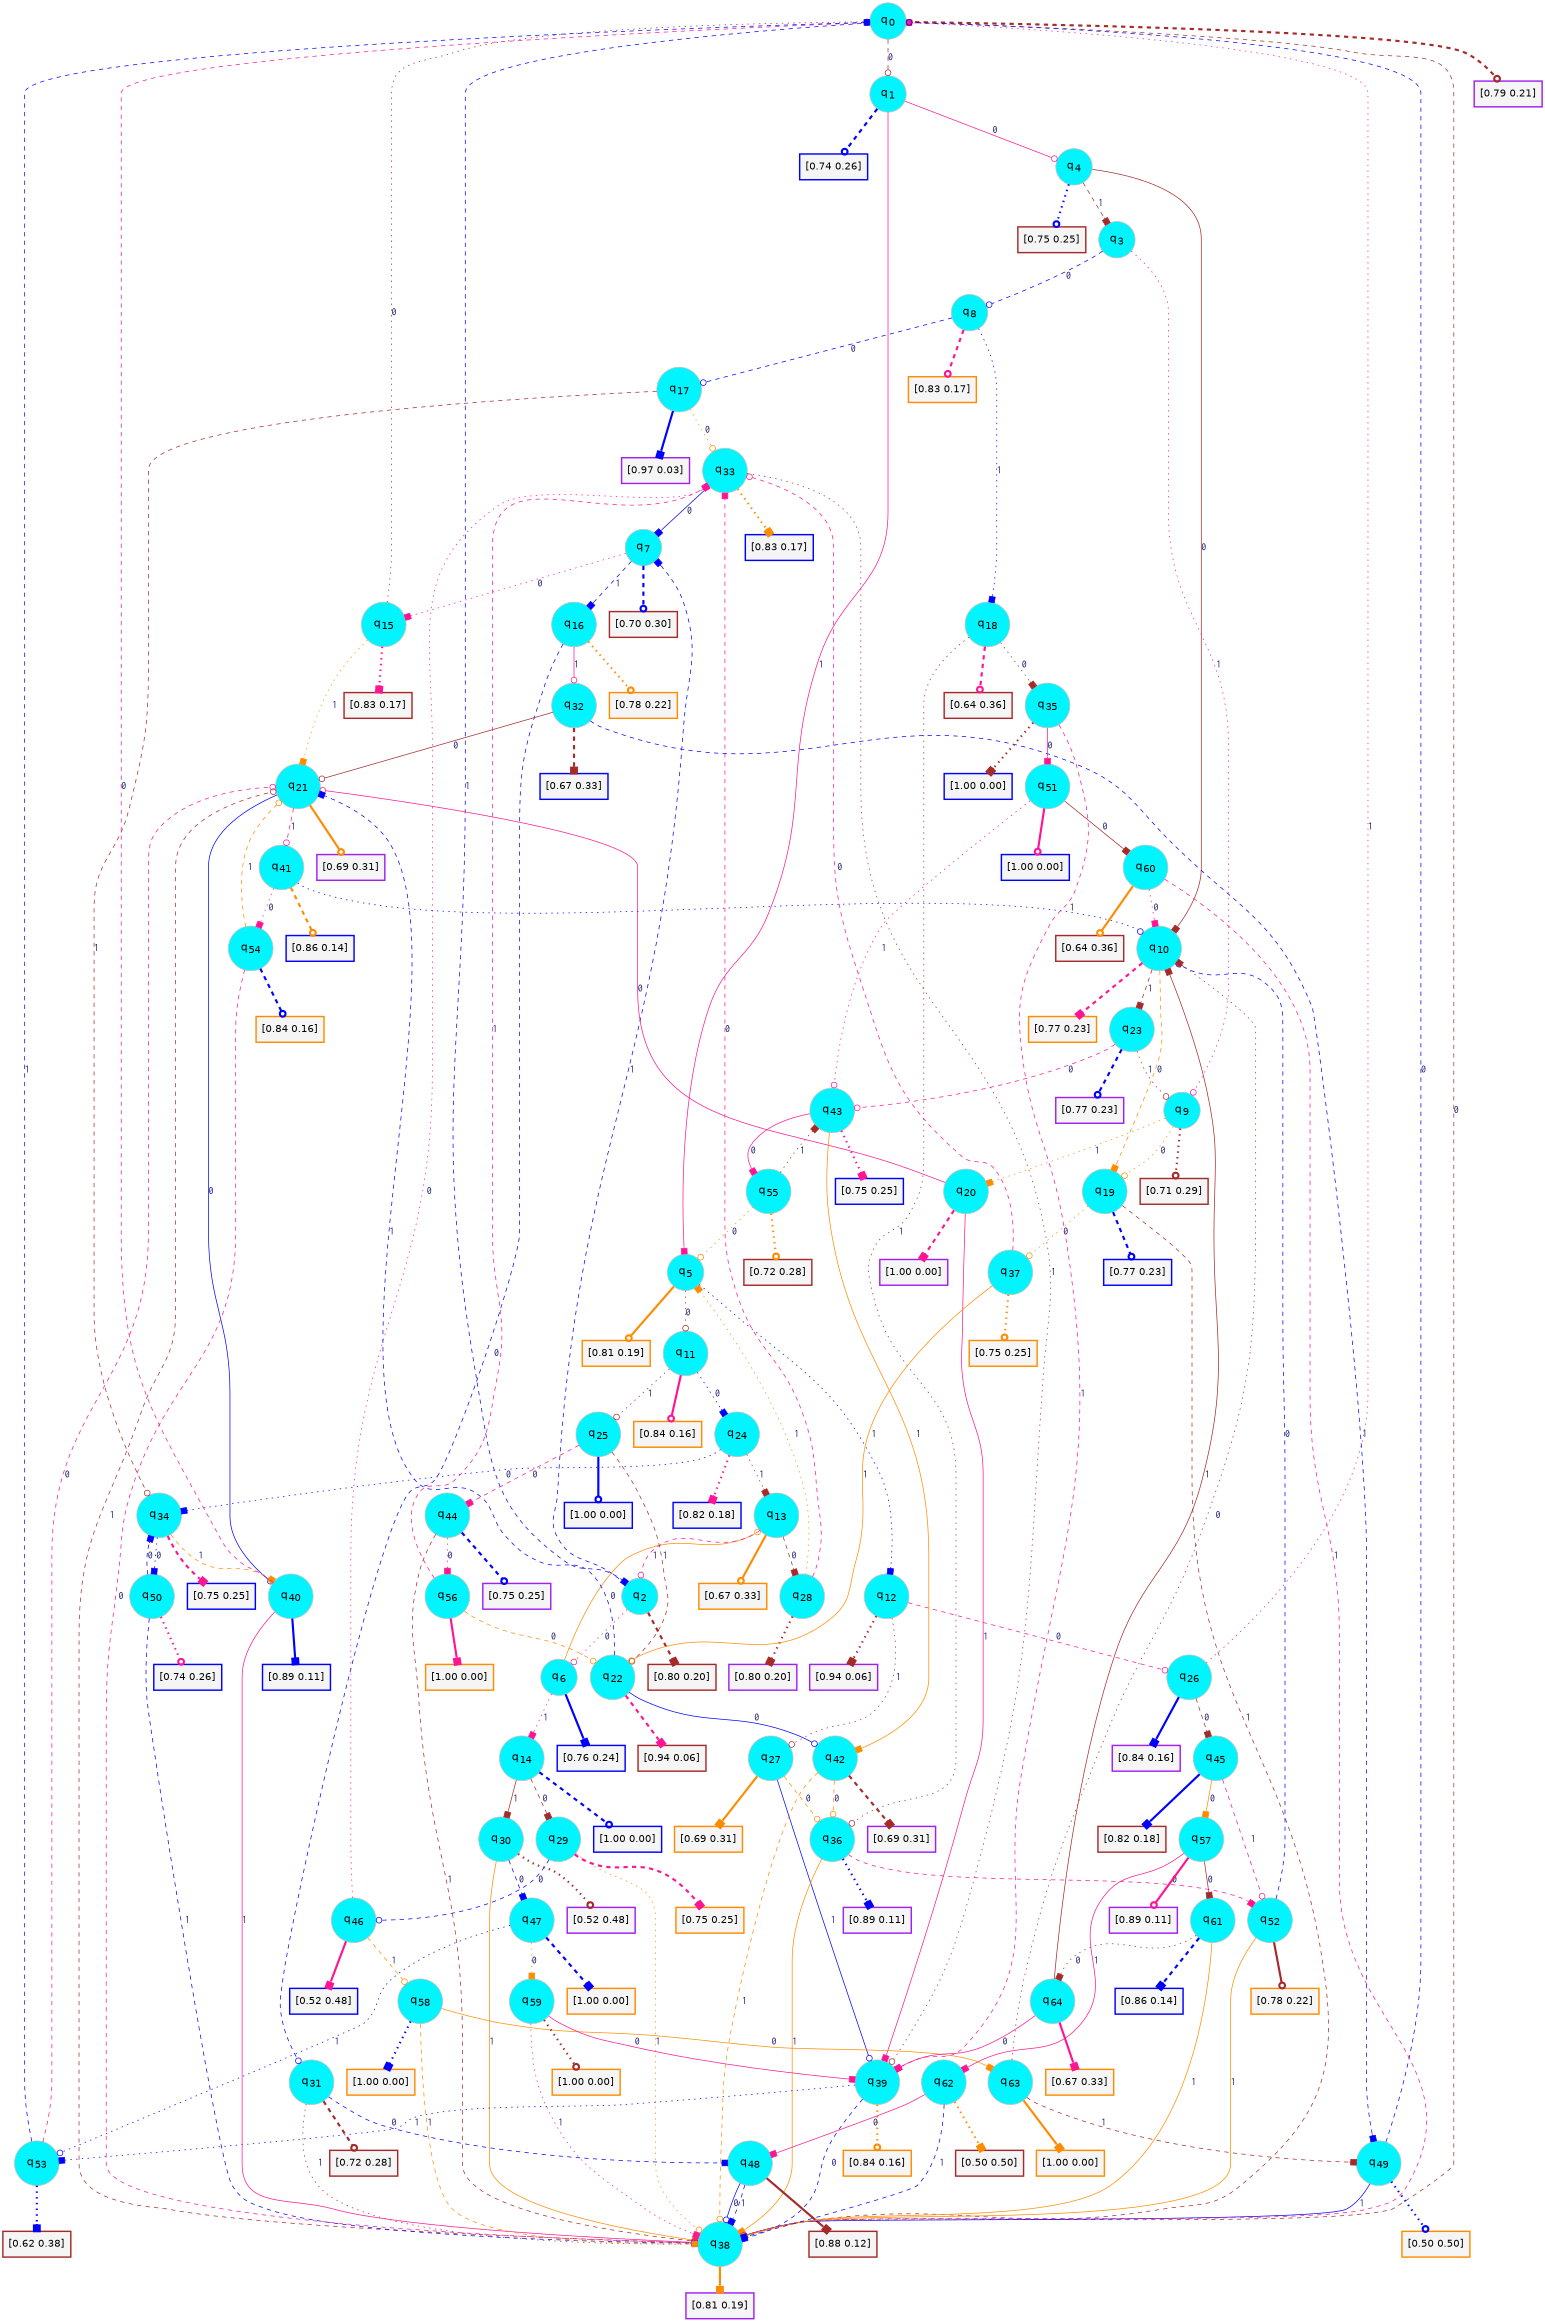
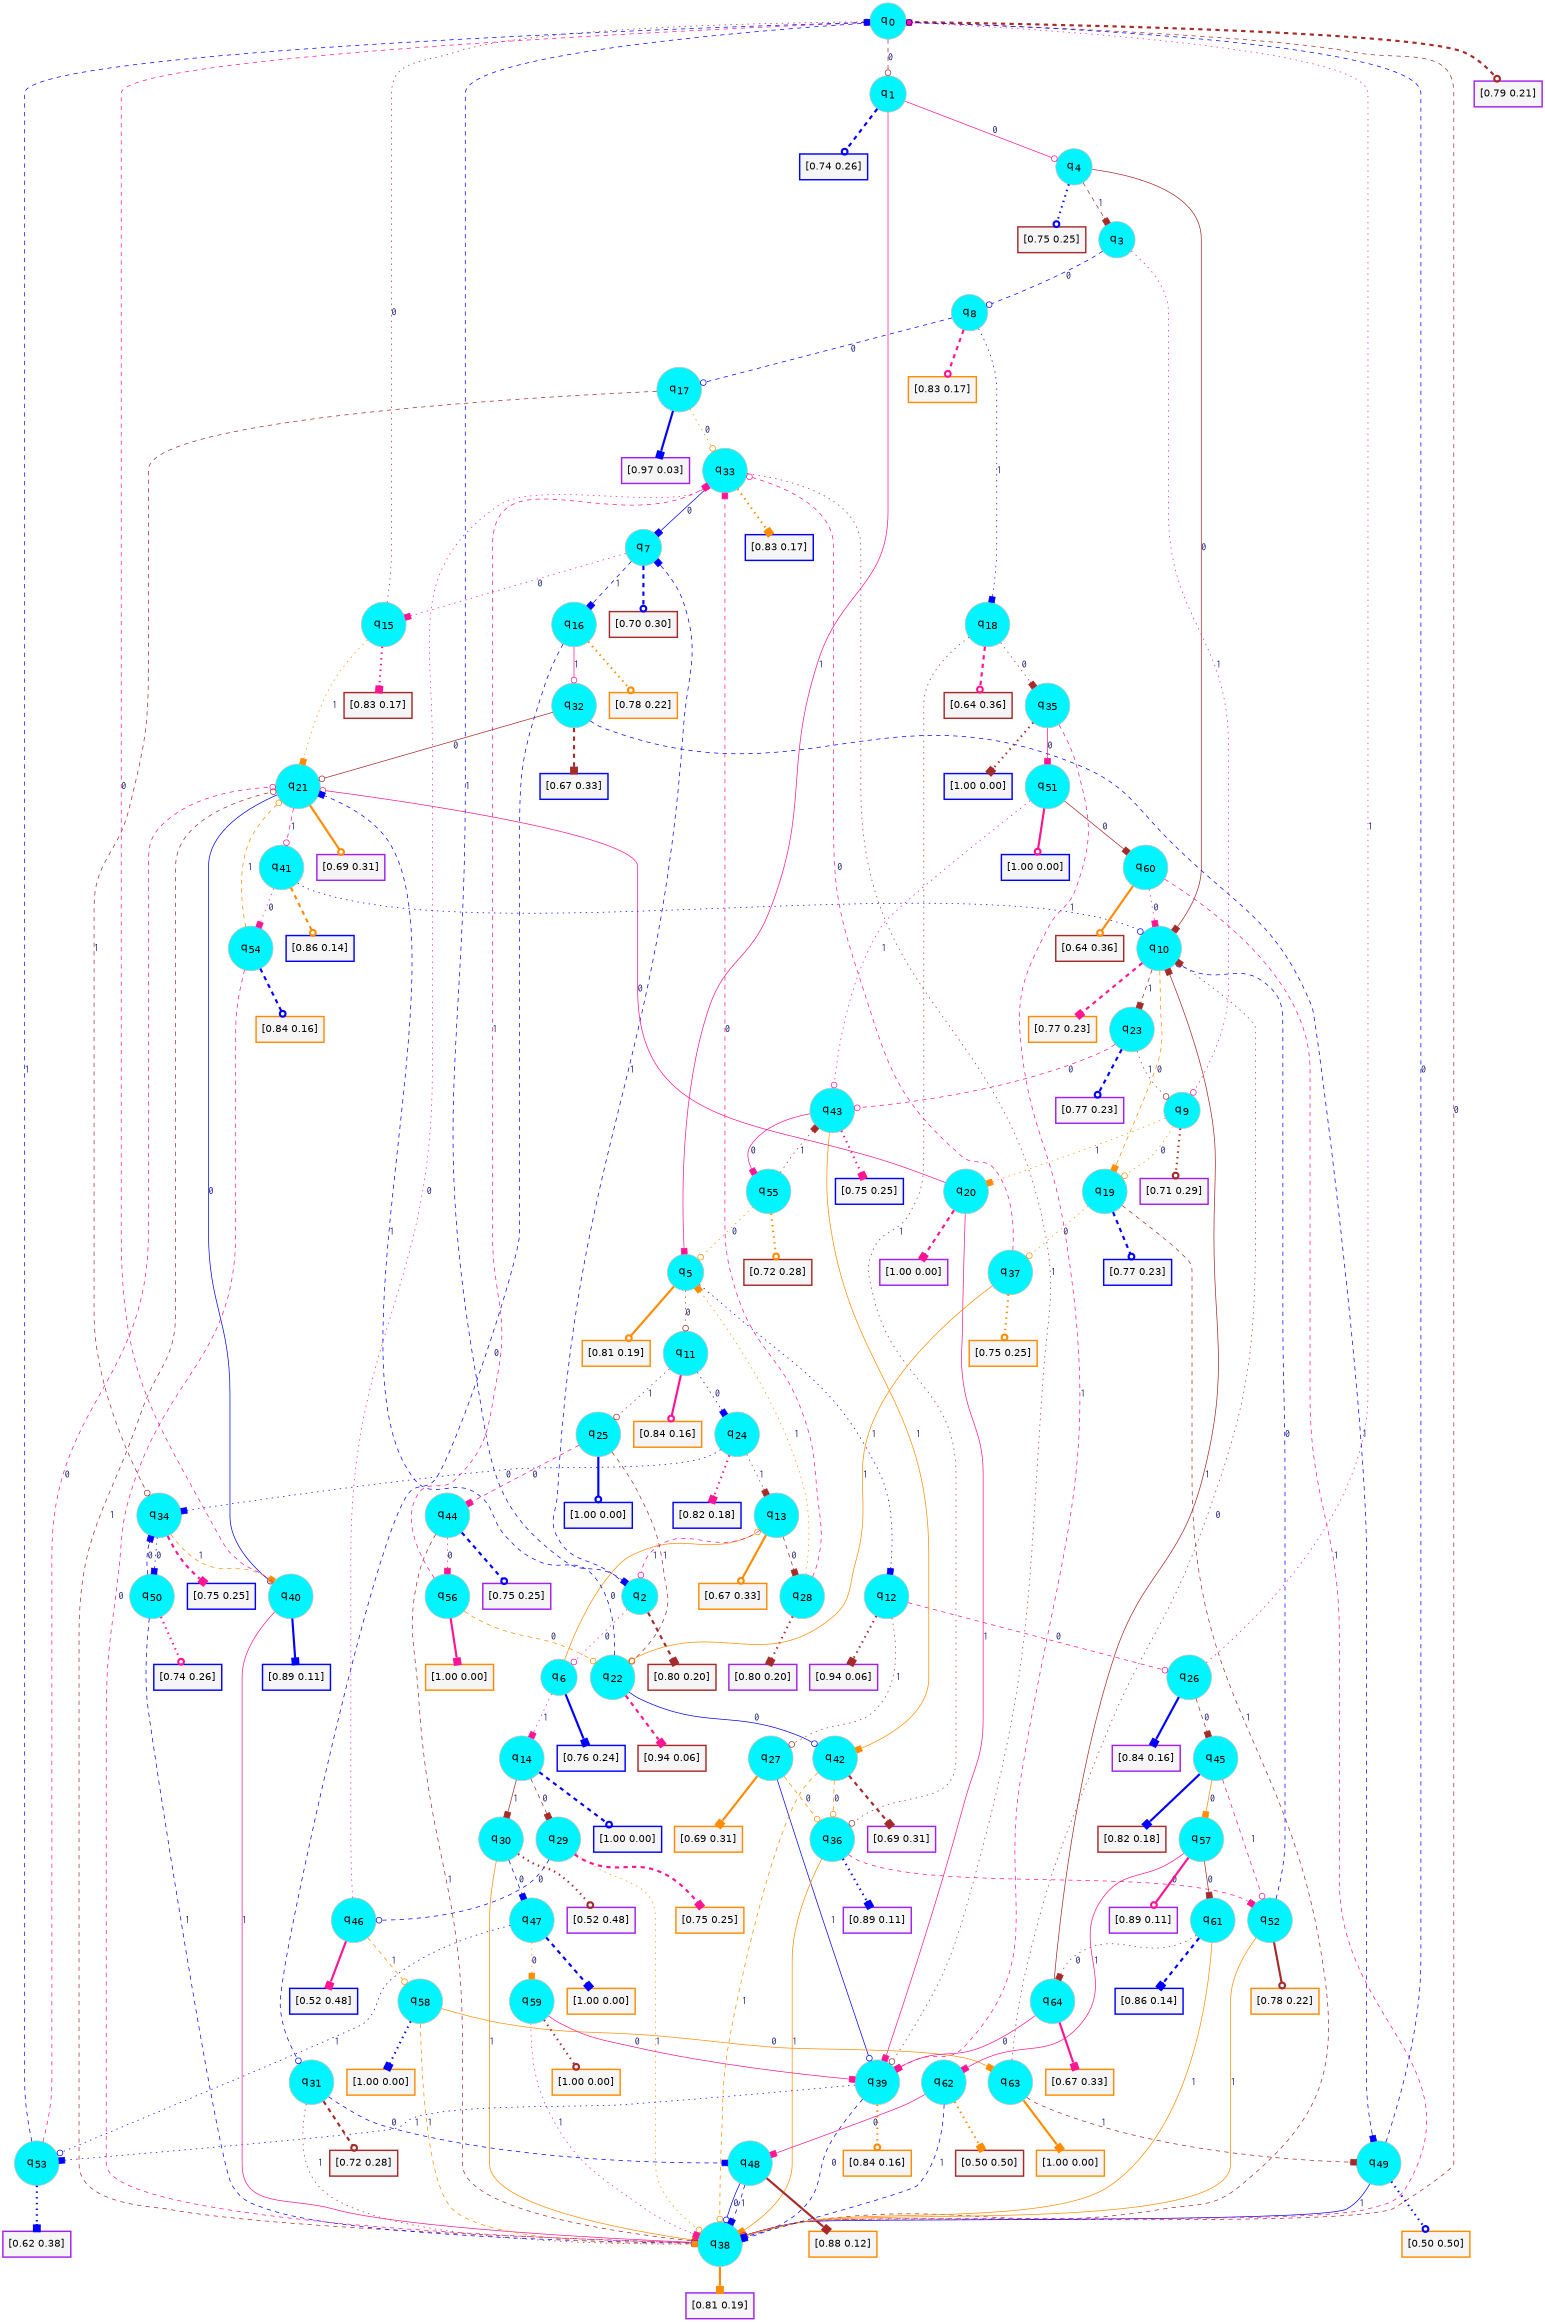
node "[0.71 0.29]": color brown -> purple
node "[0.62 0.38]": color brown -> purple
node "[0.88 0.12]": color brown -> darkorange
